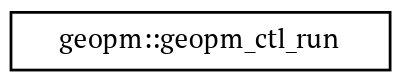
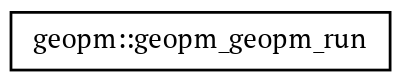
node "geopm::geopm_ctl_run": label "geopm::geopm_ctl_run" -> "geopm::geopm_geopm_run"
